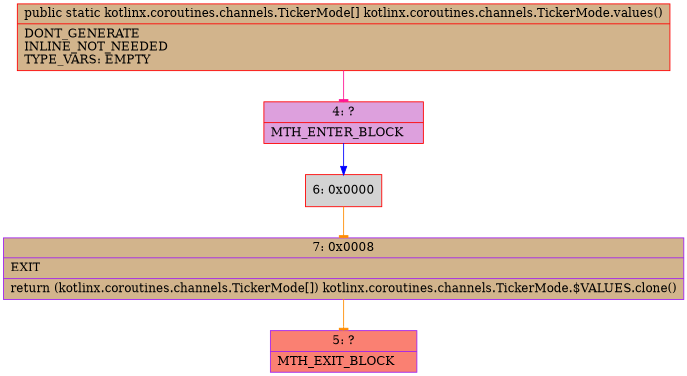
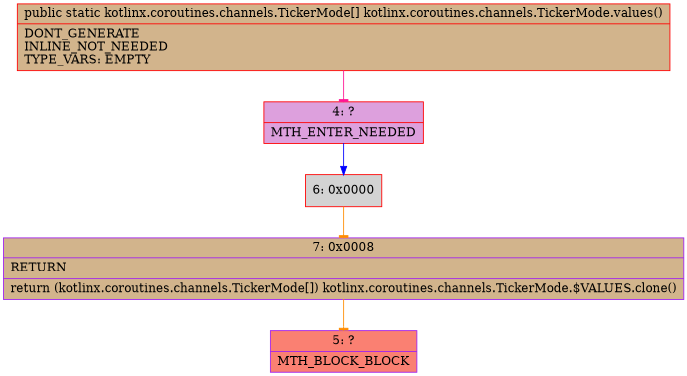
node "4: ?": text "MTH_ENTER_BLOCK" -> "MTH_ENTER_NEEDED"
node "7: 0x0008": text "EXIT" -> "RETURN"
node "5: ?": text "MTH_EXIT_BLOCK" -> "MTH_BLOCK_BLOCK"
